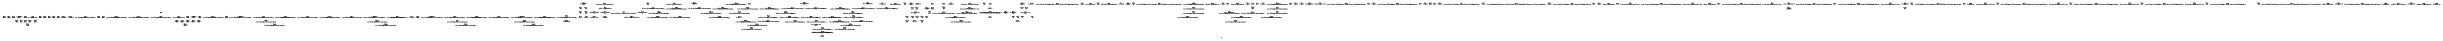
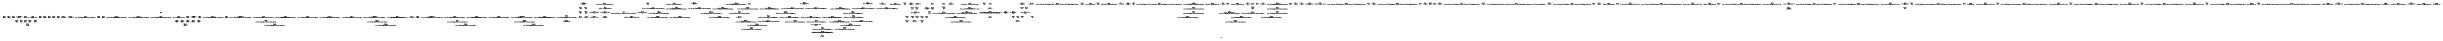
node "NodeID: 80": added
